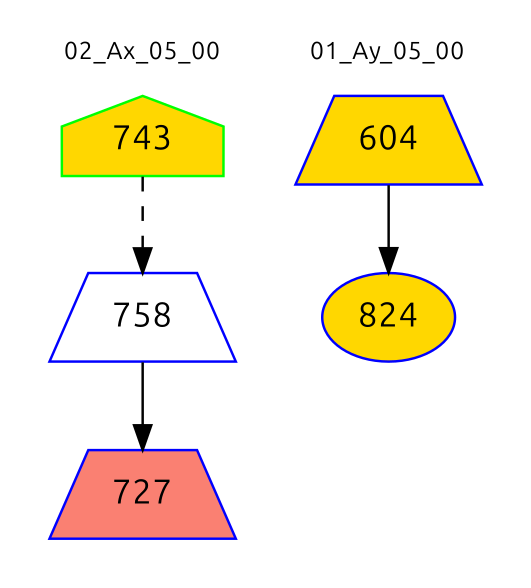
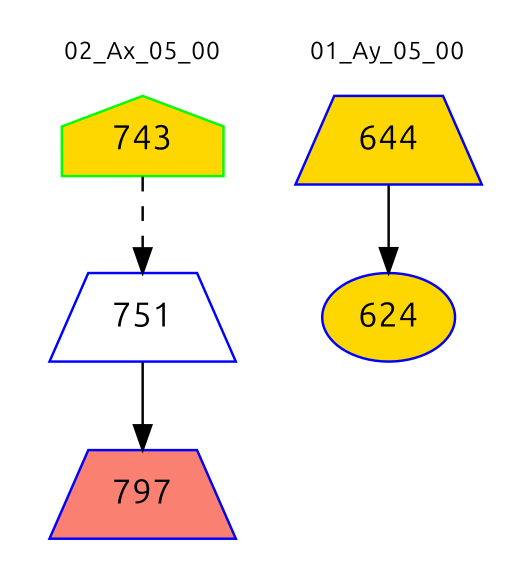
node "604": label "604" -> "644"
node "758": label "758" -> "751"
node "824": label "824" -> "624"
node "727": label "727" -> "797"
